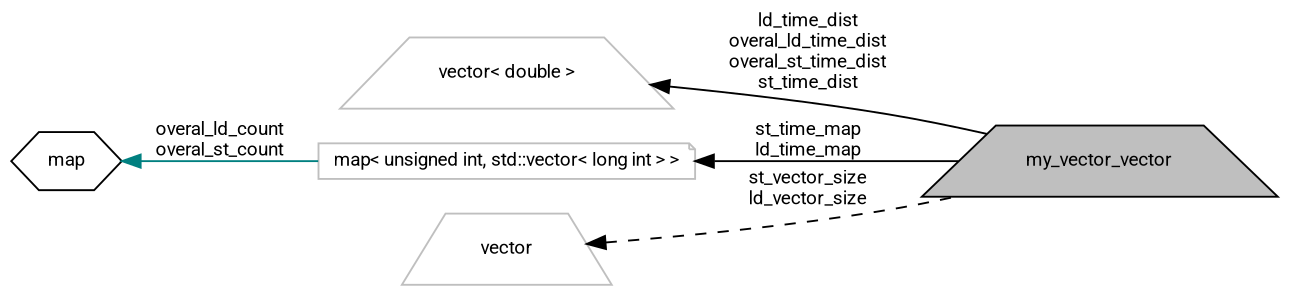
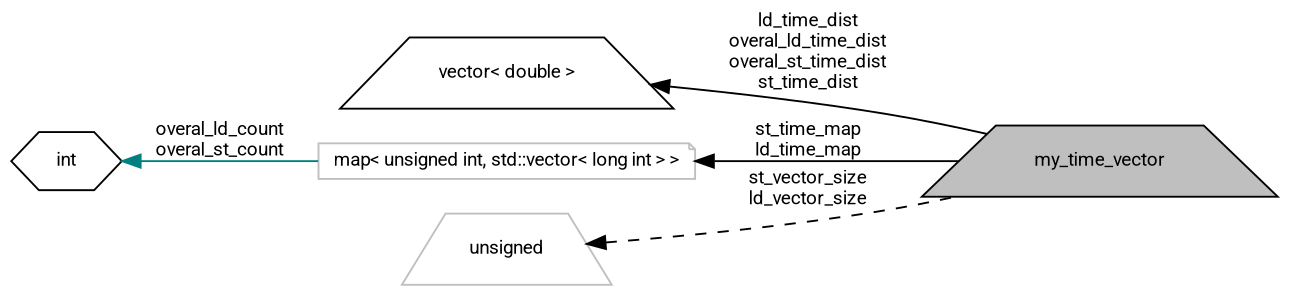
node "vector< double >": color grey75 -> black
node "map": label "map" -> "int"
node "my_vector_vector": label "my_vector_vector" -> "my_time_vector"
node "vector": label "vector" -> "unsigned"
